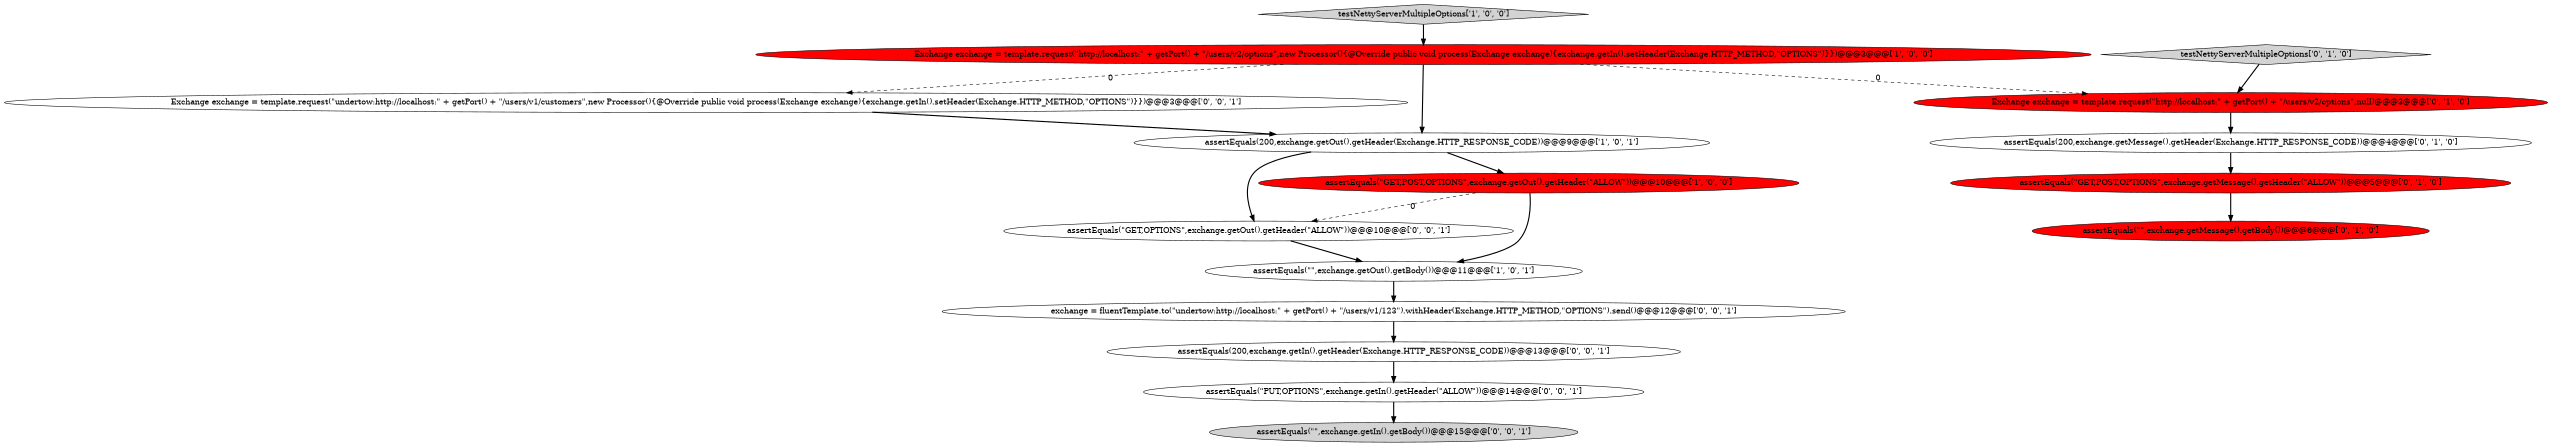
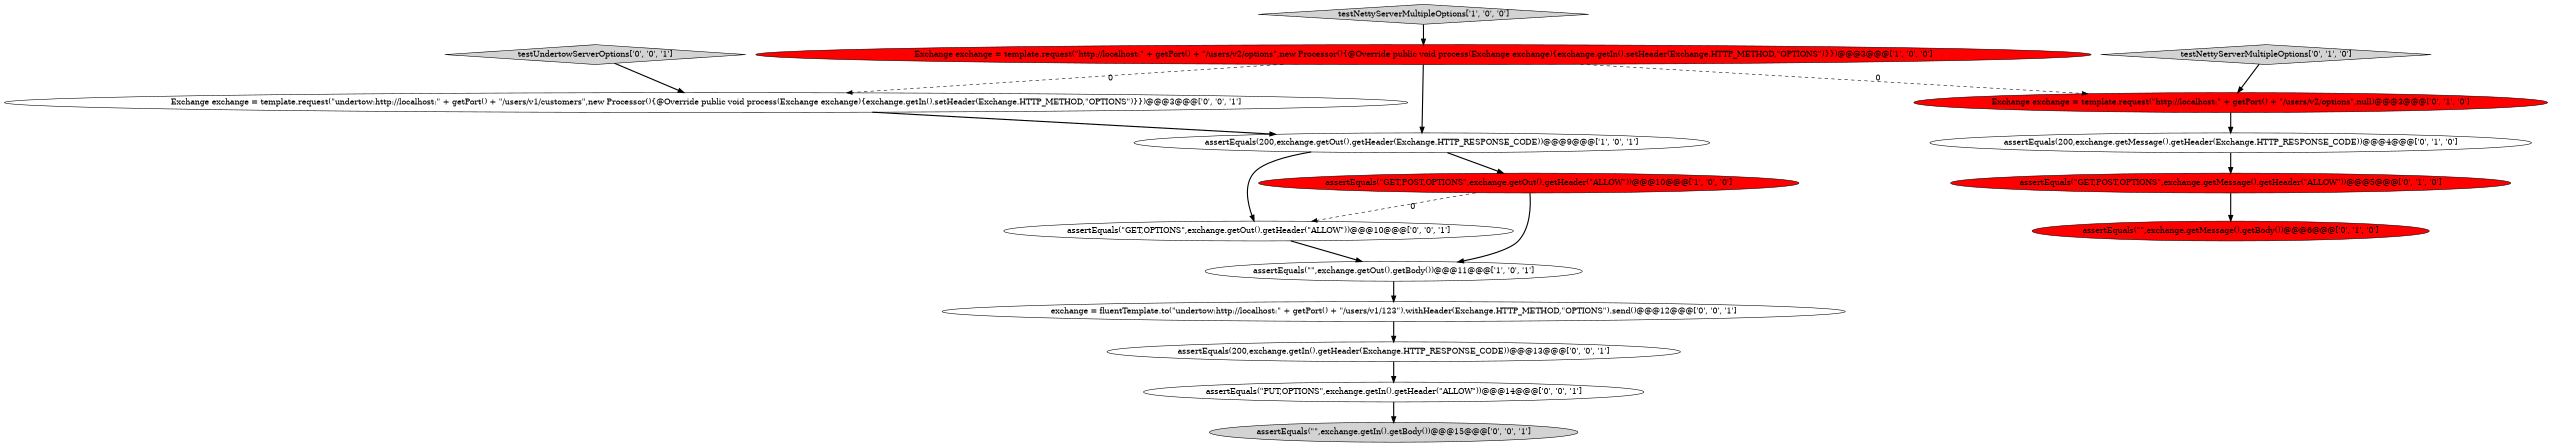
node "testUndertowServerOptions['0', '0', '1']": added
